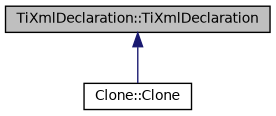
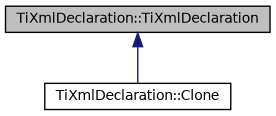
node "Clone::Clone": label "Clone::Clone" -> "TiXmlDeclaration::Clone"
